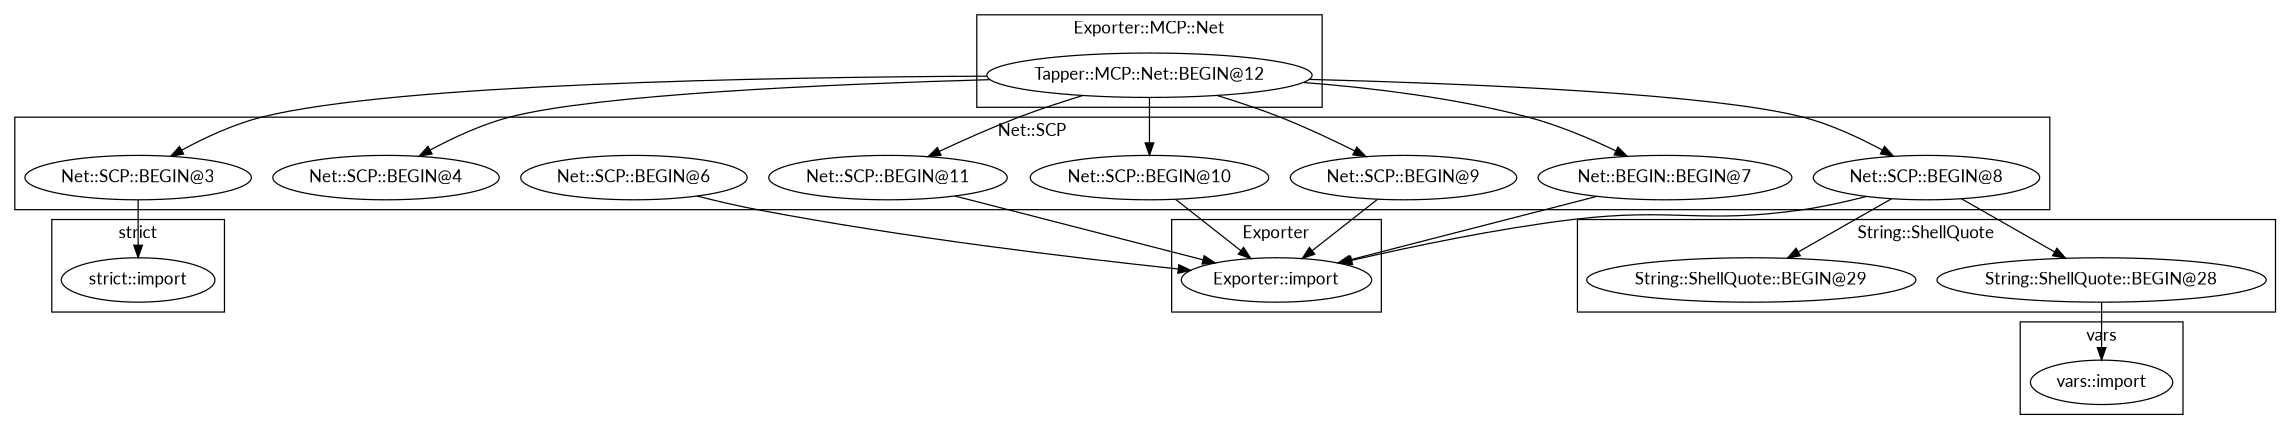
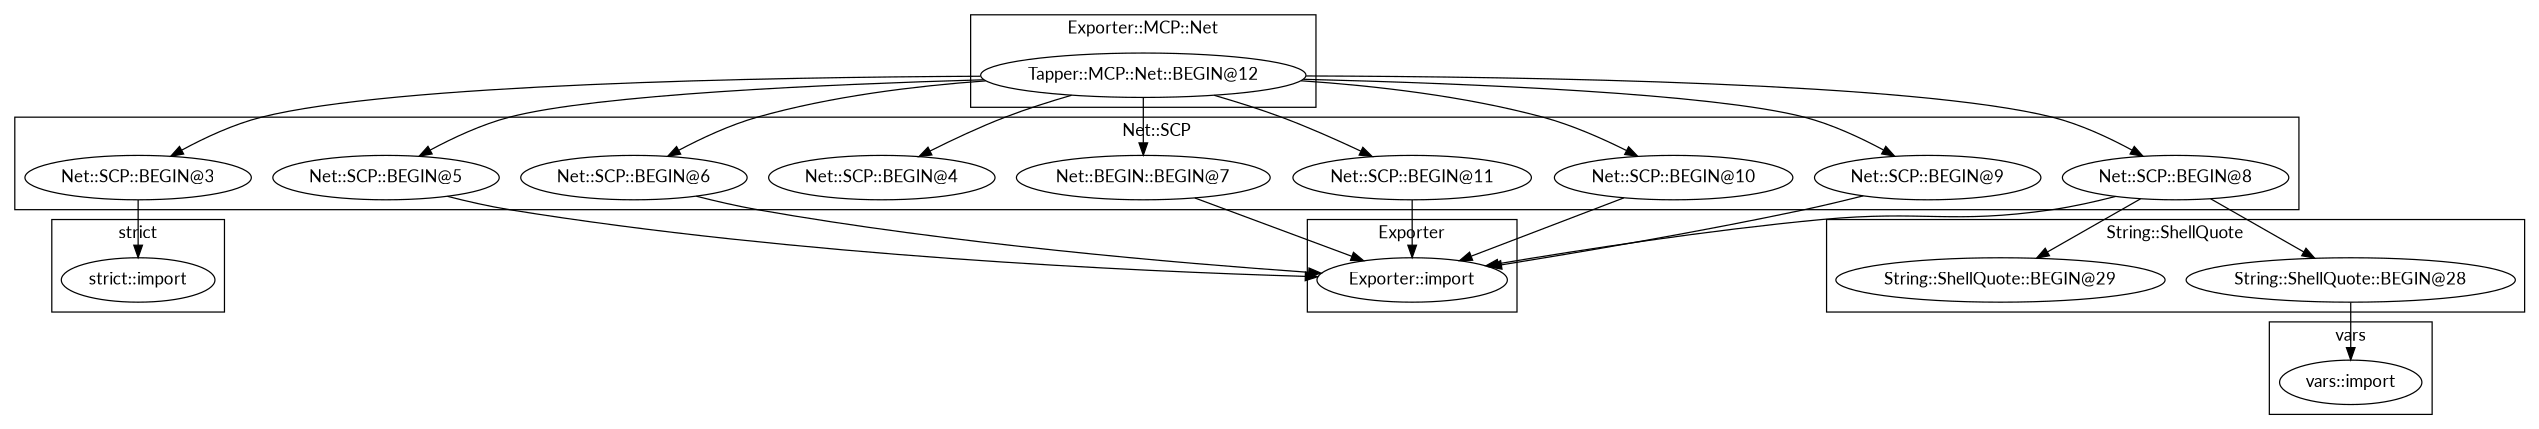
edge "Tapper::MCP::Net::BEGIN@12" -> "Net::SCP::BEGIN@6": added
node "Net::SCP::BEGIN@5": added
